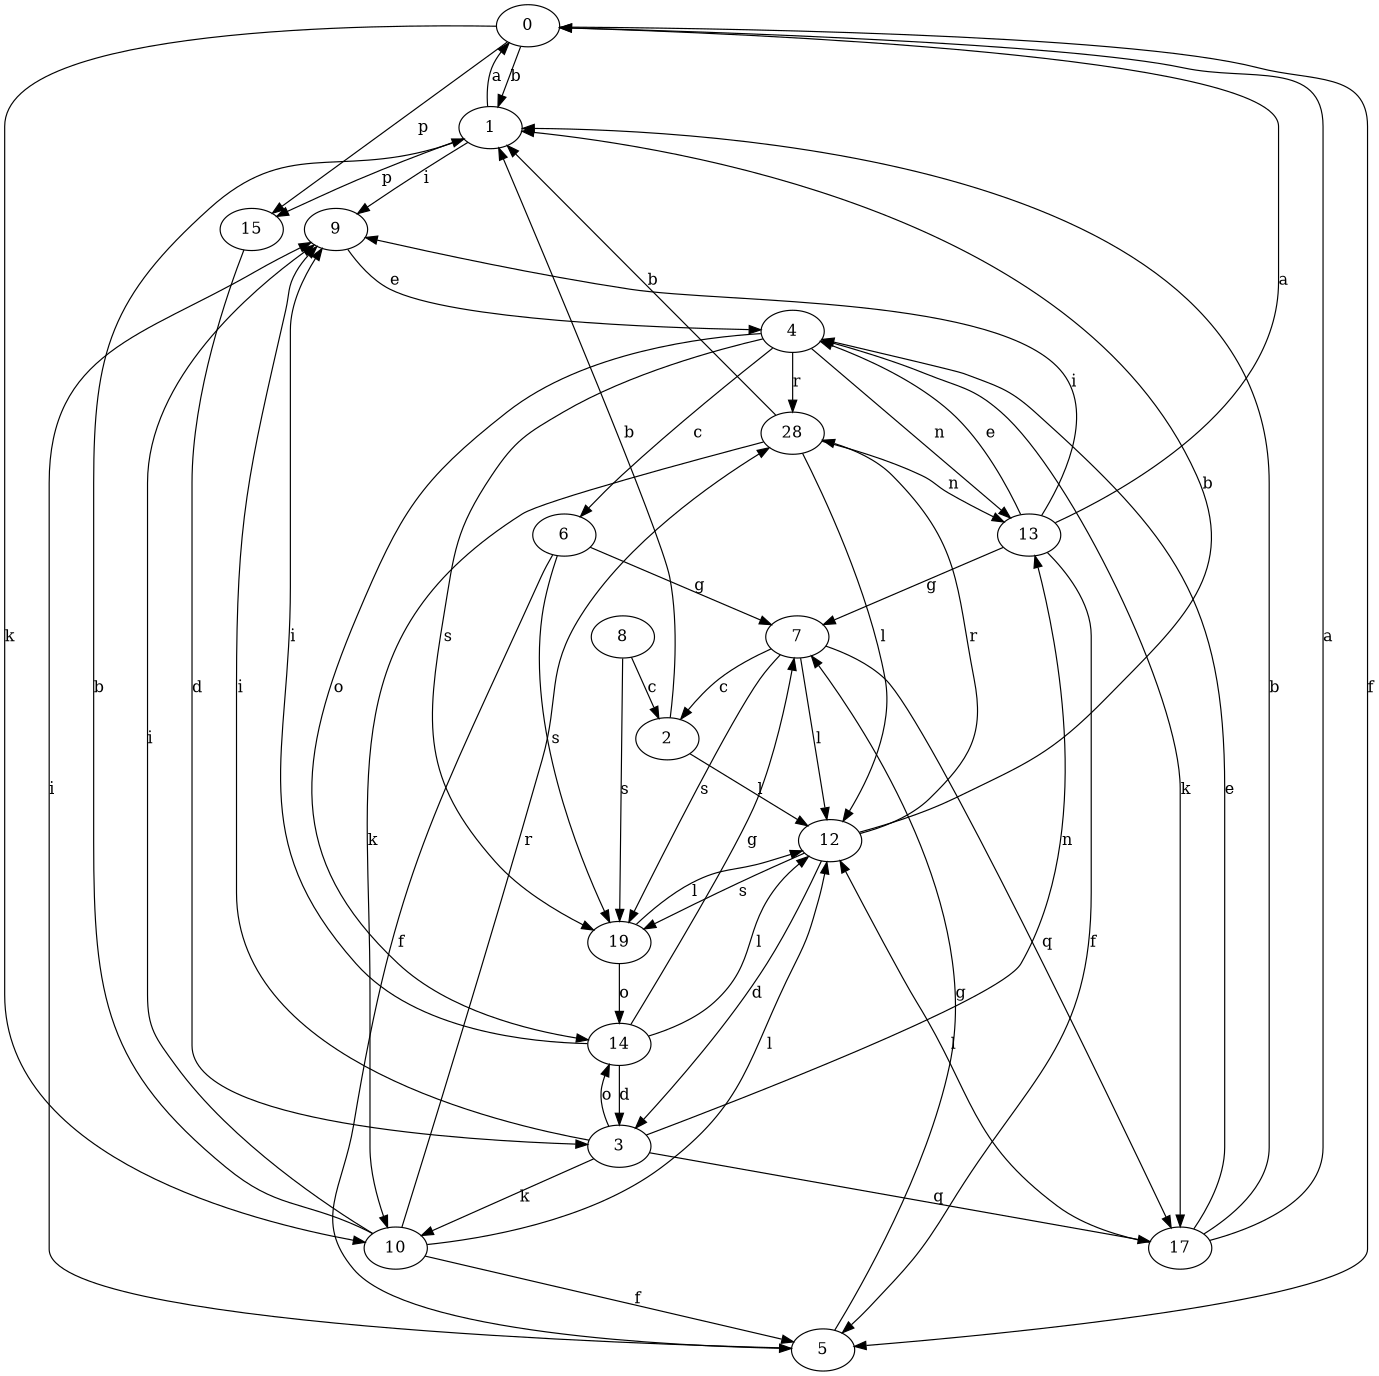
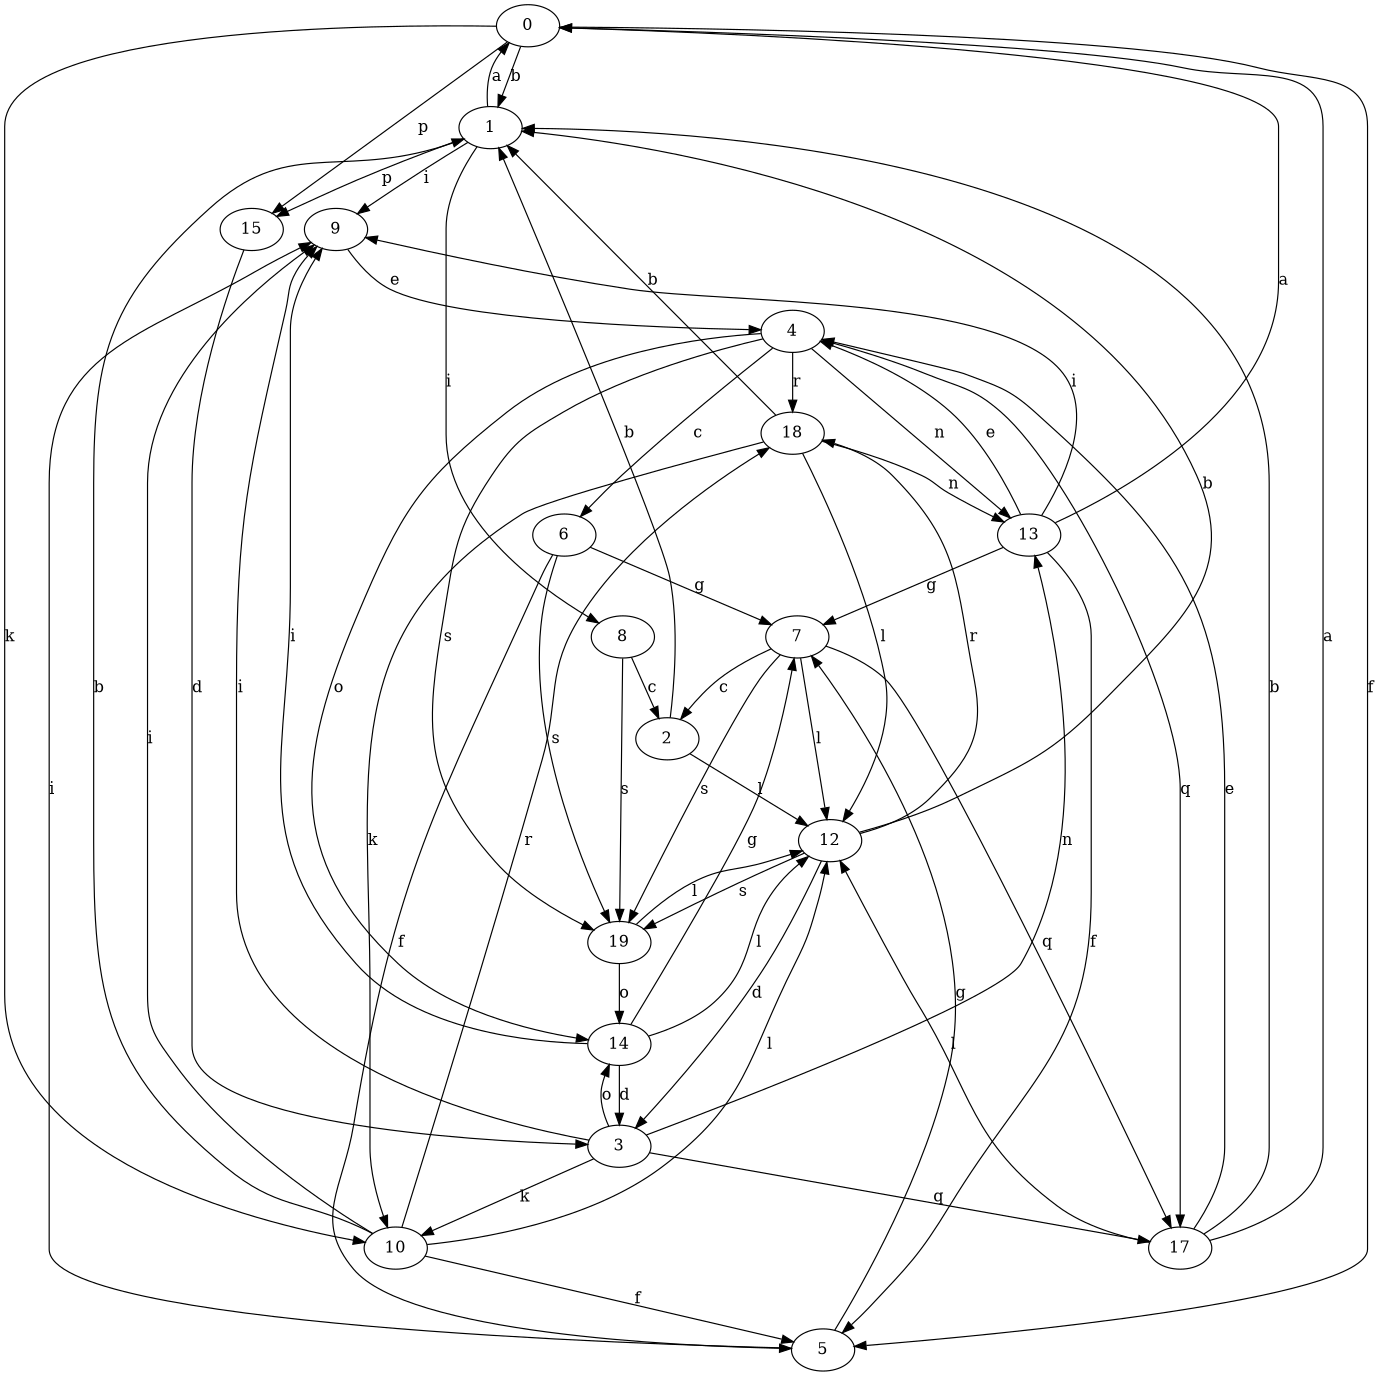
edge "1" -> "8": added, label "i"
node "28": label "28" -> "18"
edge "4" -> "17": label "k" -> "q"
